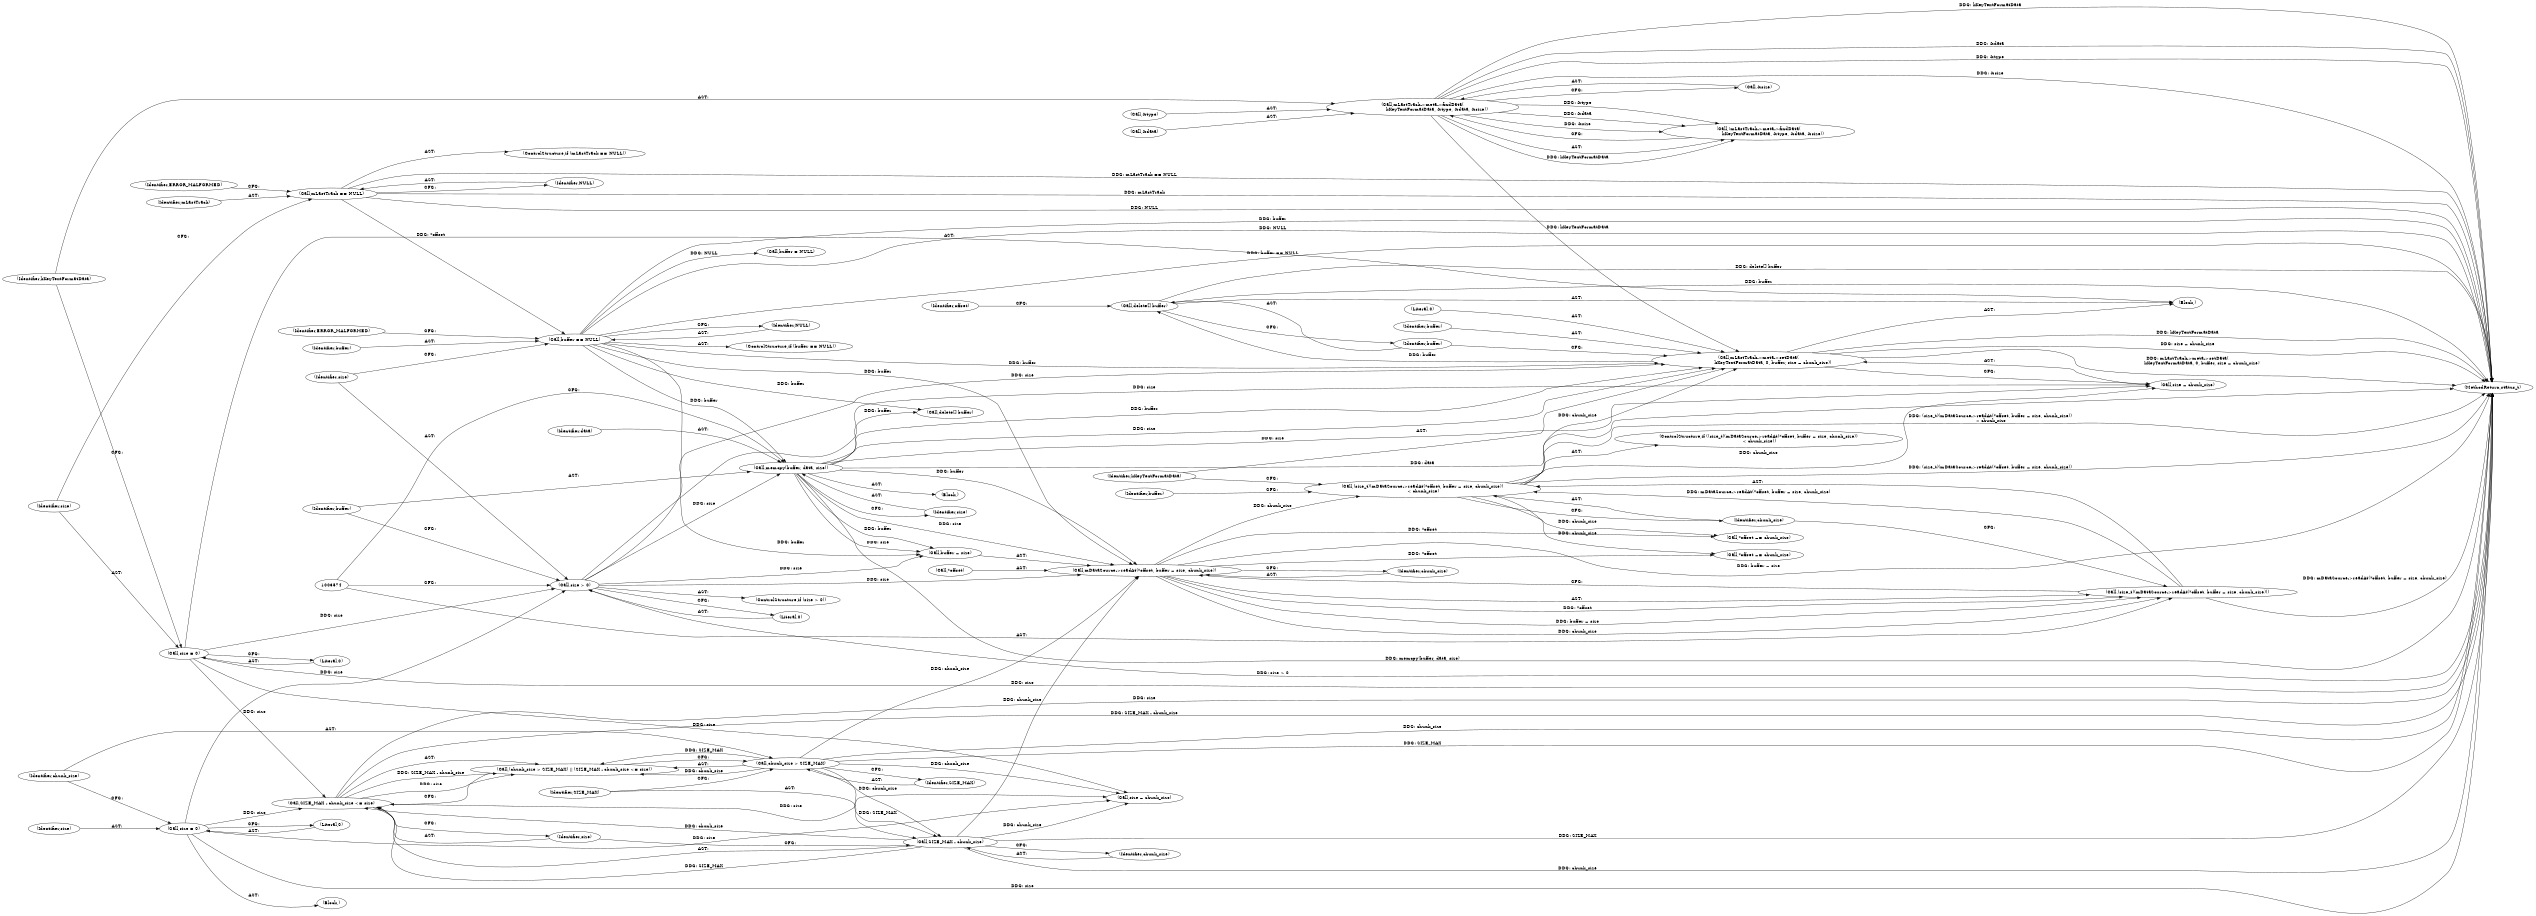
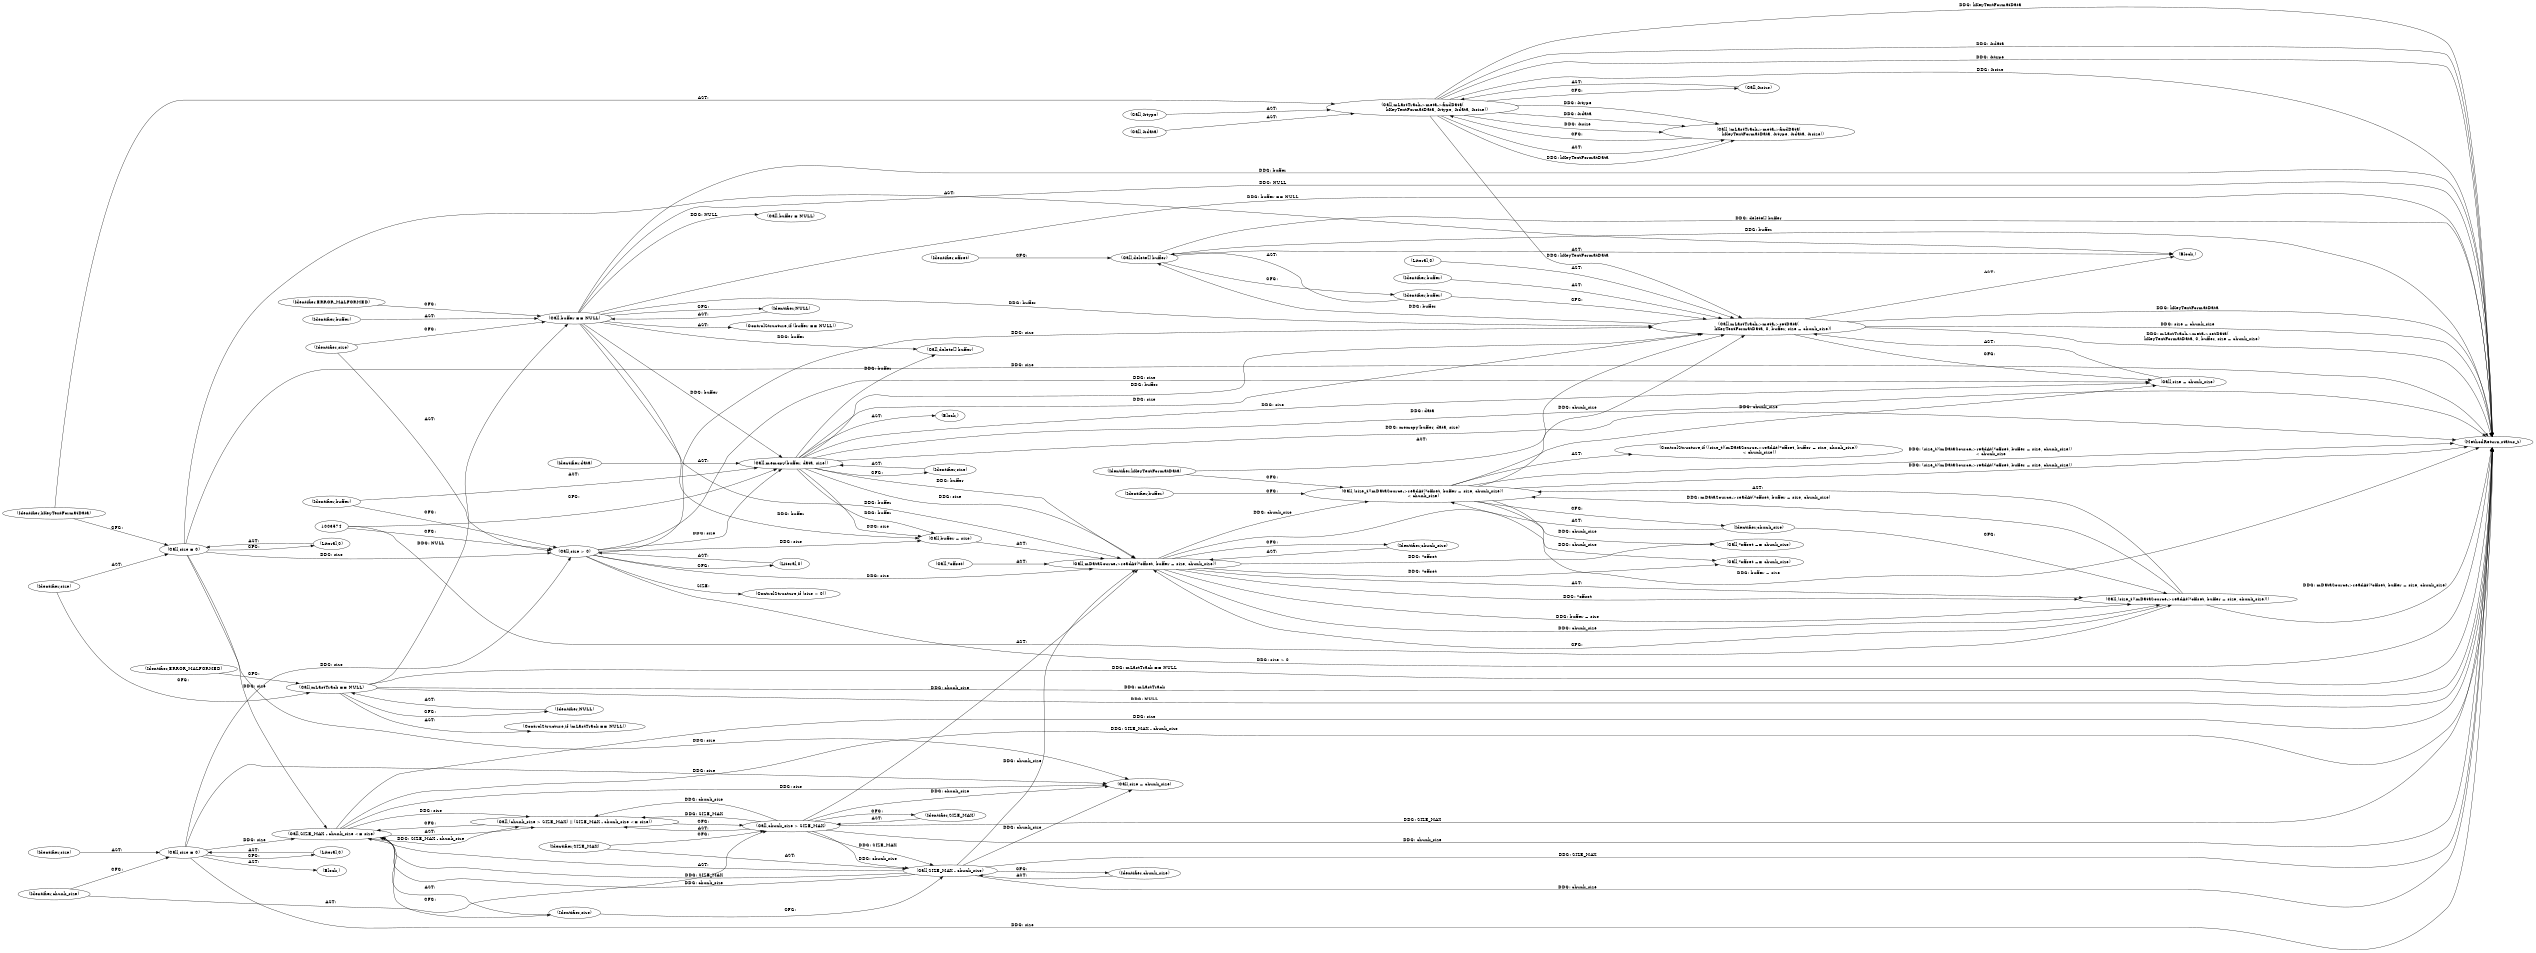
node "(Identifier,mLastTrack)": removed
edge "(Call,mLastTrack == NULL)" -> "(Call,buffer == NULL)": label "DDG: *offset" -> "DDG: NULL"
edge "(Call,size > 0)" -> "(ControlStructure,if (size > 0))": label "AST: " -> "SIZE: "
